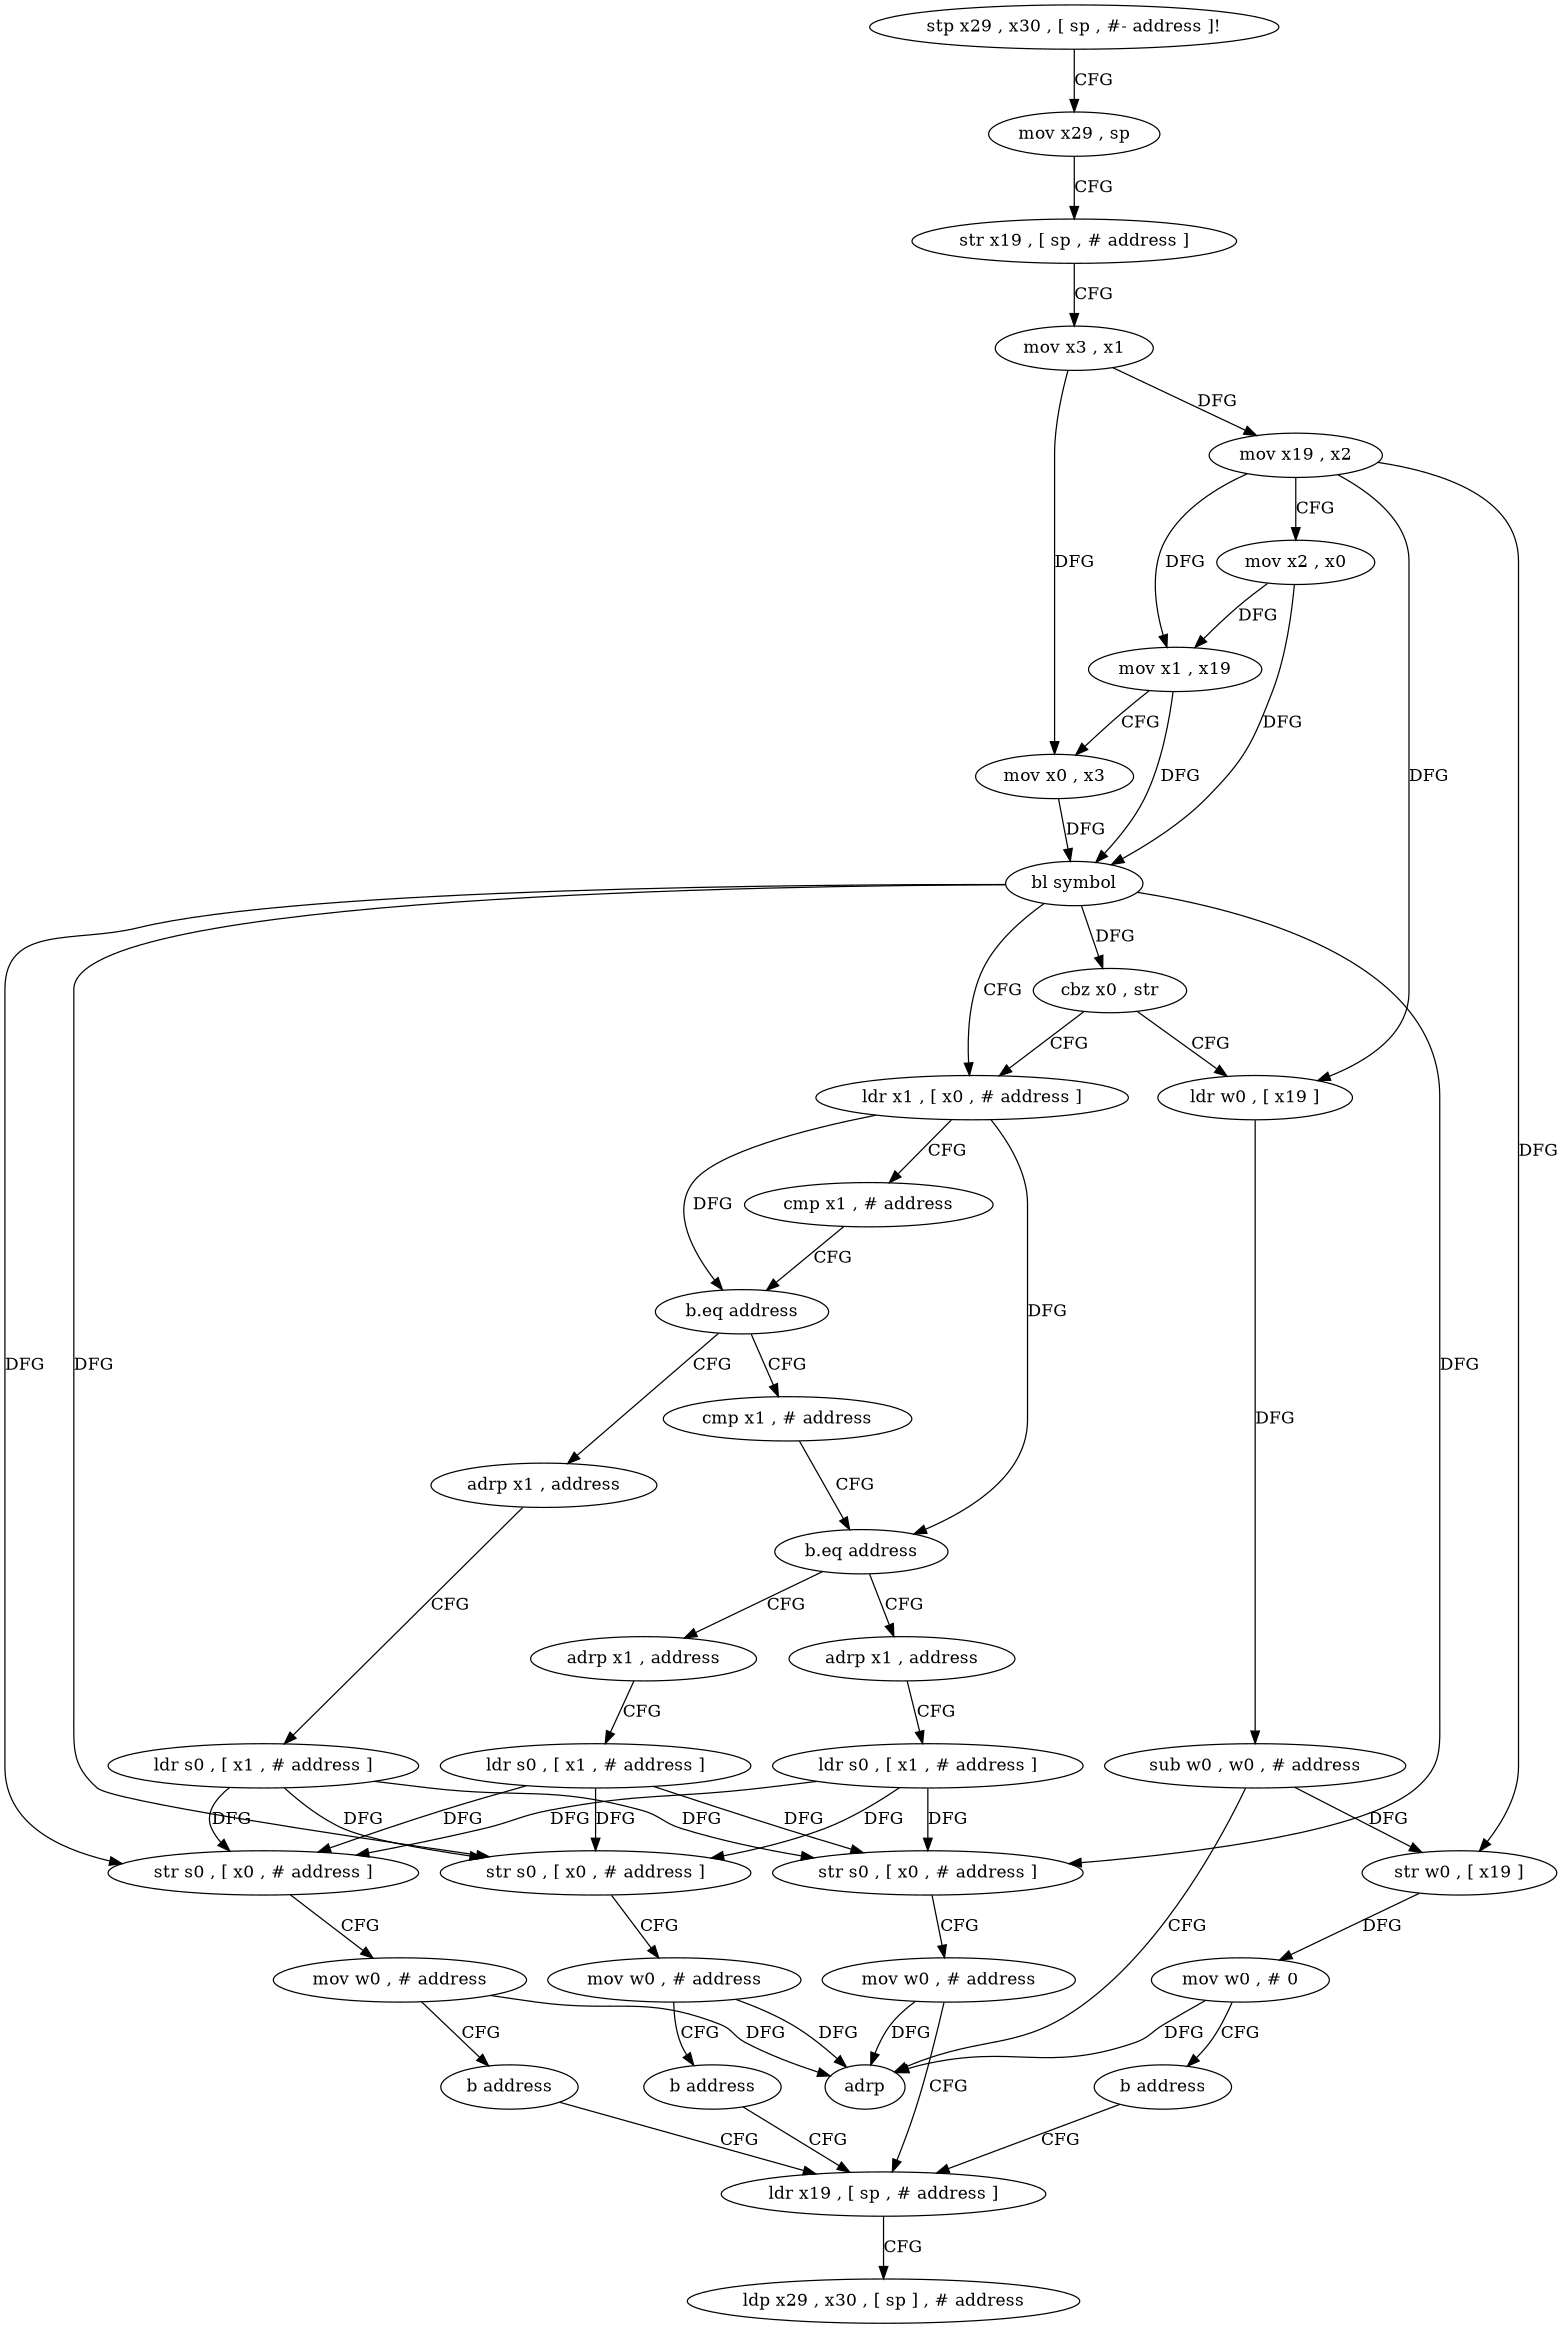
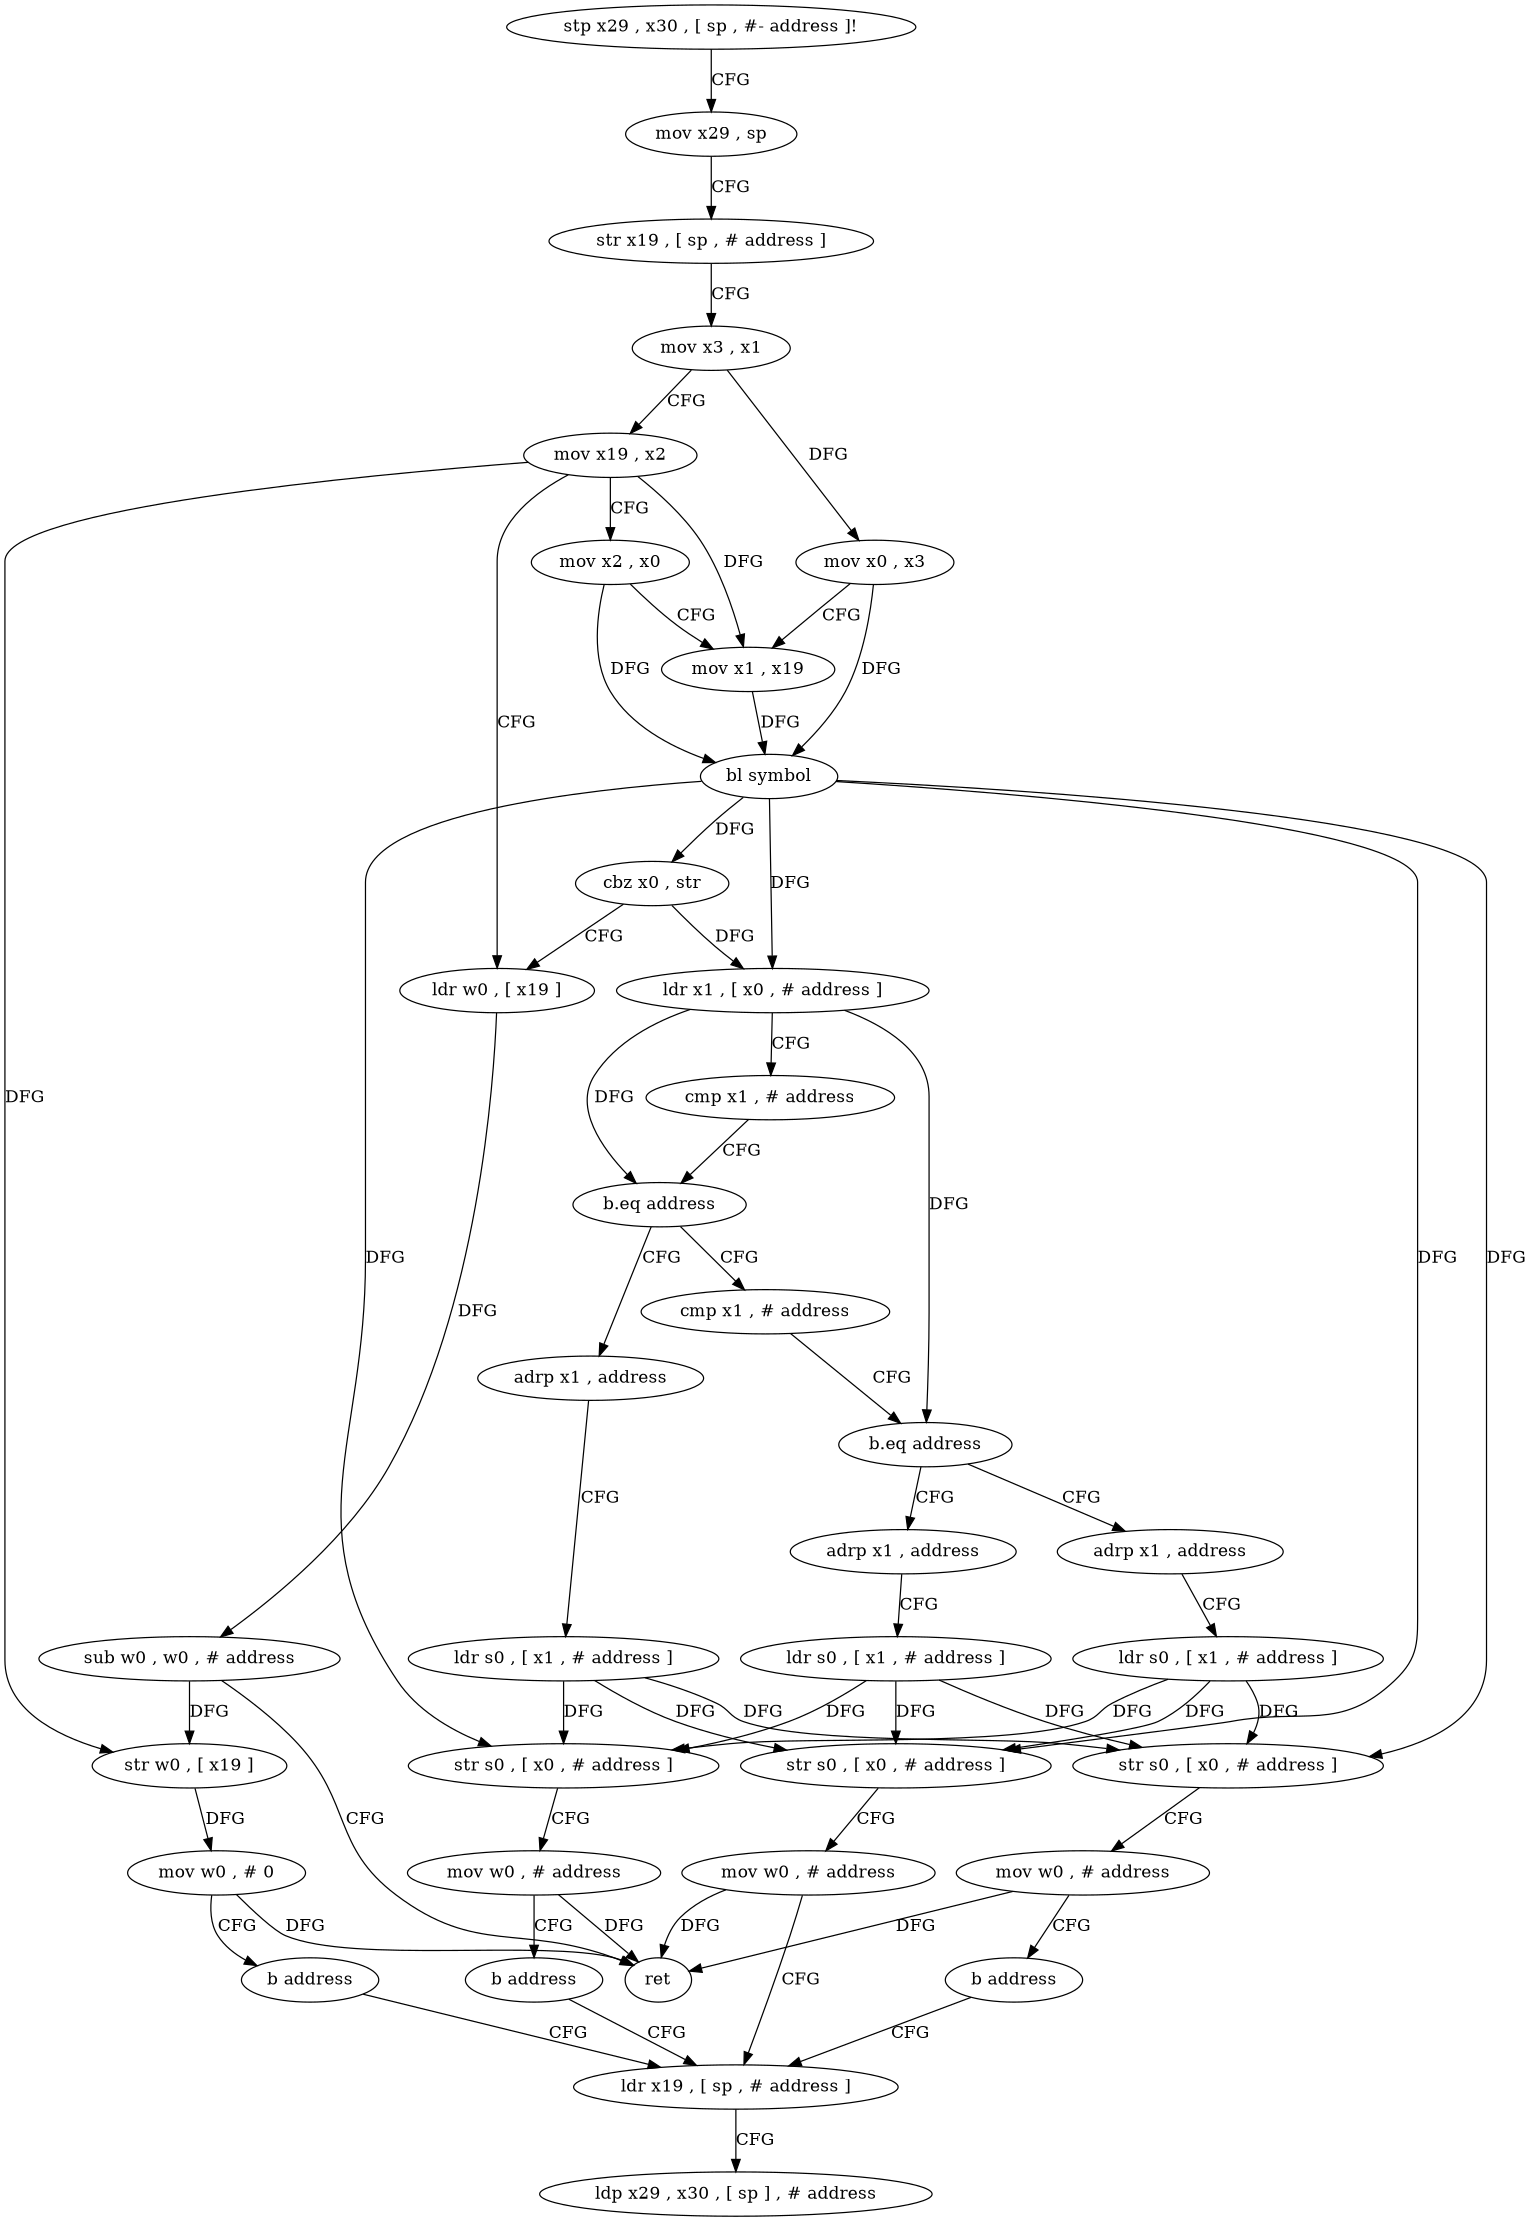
edge "mov x3 , x1" -> "mov x19 , x2": label "DFG" -> "CFG"
edge "mov x2 , x0" -> "mov x1 , x19": label "DFG" -> "CFG"
edge "mov x1 , x19" -> "mov x0 , x3": reversed
edge "mov x19 , x2" -> "ldr w0 , [ x19 ]": label "DFG" -> "CFG"
edge "bl symbol" -> "ldr x1 , [ x0 , # address ]": label "CFG" -> "DFG"
edge "cbz x0 , str" -> "ldr x1 , [ x0 , # address ]": label "CFG" -> "DFG"
node "adrp": label "adrp" -> "ret"
